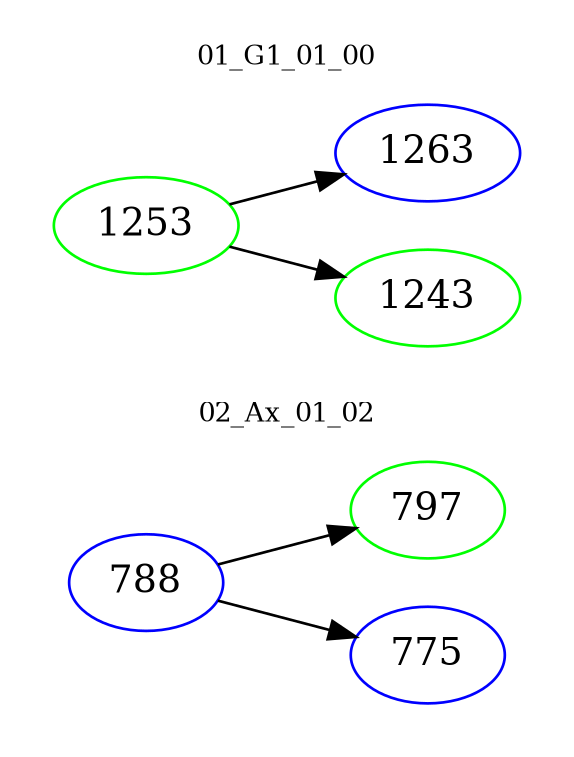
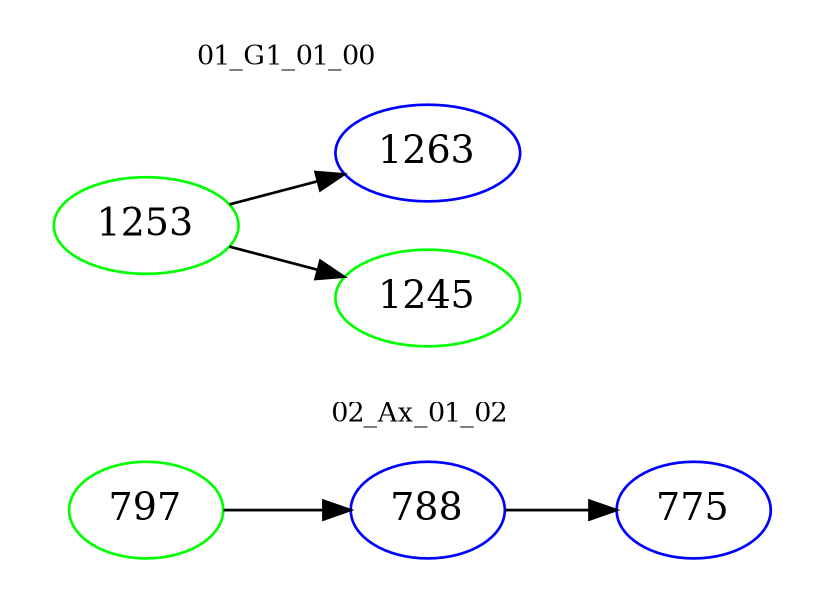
node "1243": label "1243" -> "1245"
edge "788" -> "797": reversed
